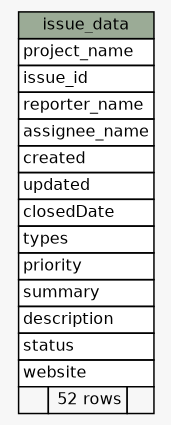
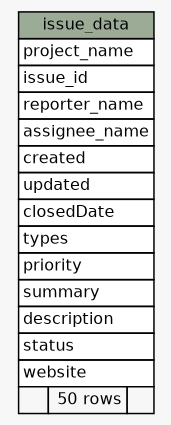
node "issue_data": text "52 rows" -> "50 rows"
